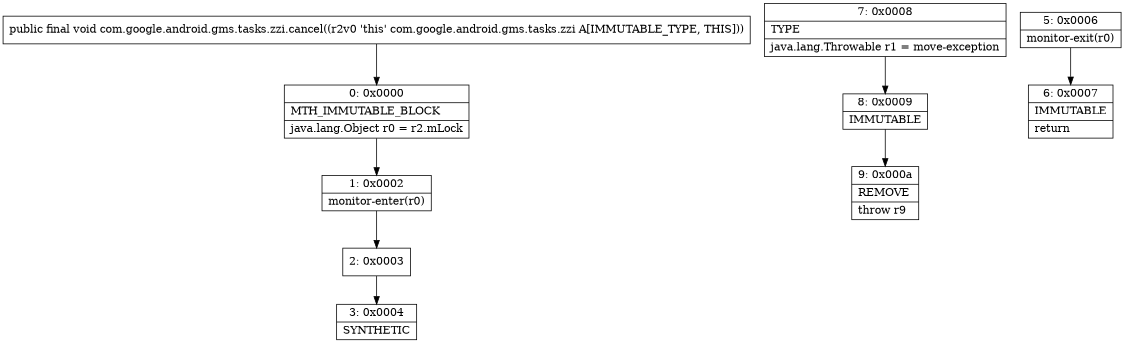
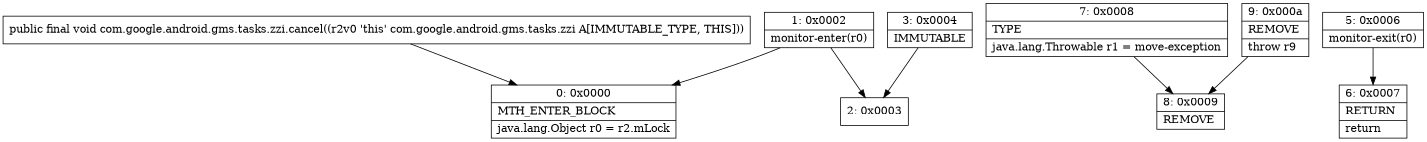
node "0: 0x0000": text "MTH_IMMUTABLE_BLOCK" -> "MTH_ENTER_BLOCK"
node "6: 0x0007": text "IMMUTABLE" -> "RETURN"
node "8: 0x0009": text "IMMUTABLE" -> "REMOVE"
edge "8: 0x0009" -> "9: 0x000a": reversed
edge "0: 0x0000" -> "1: 0x0002": reversed
edge "2: 0x0003" -> "3: 0x0004": reversed
node "3: 0x0004": text "SYNTHETIC" -> "IMMUTABLE"
